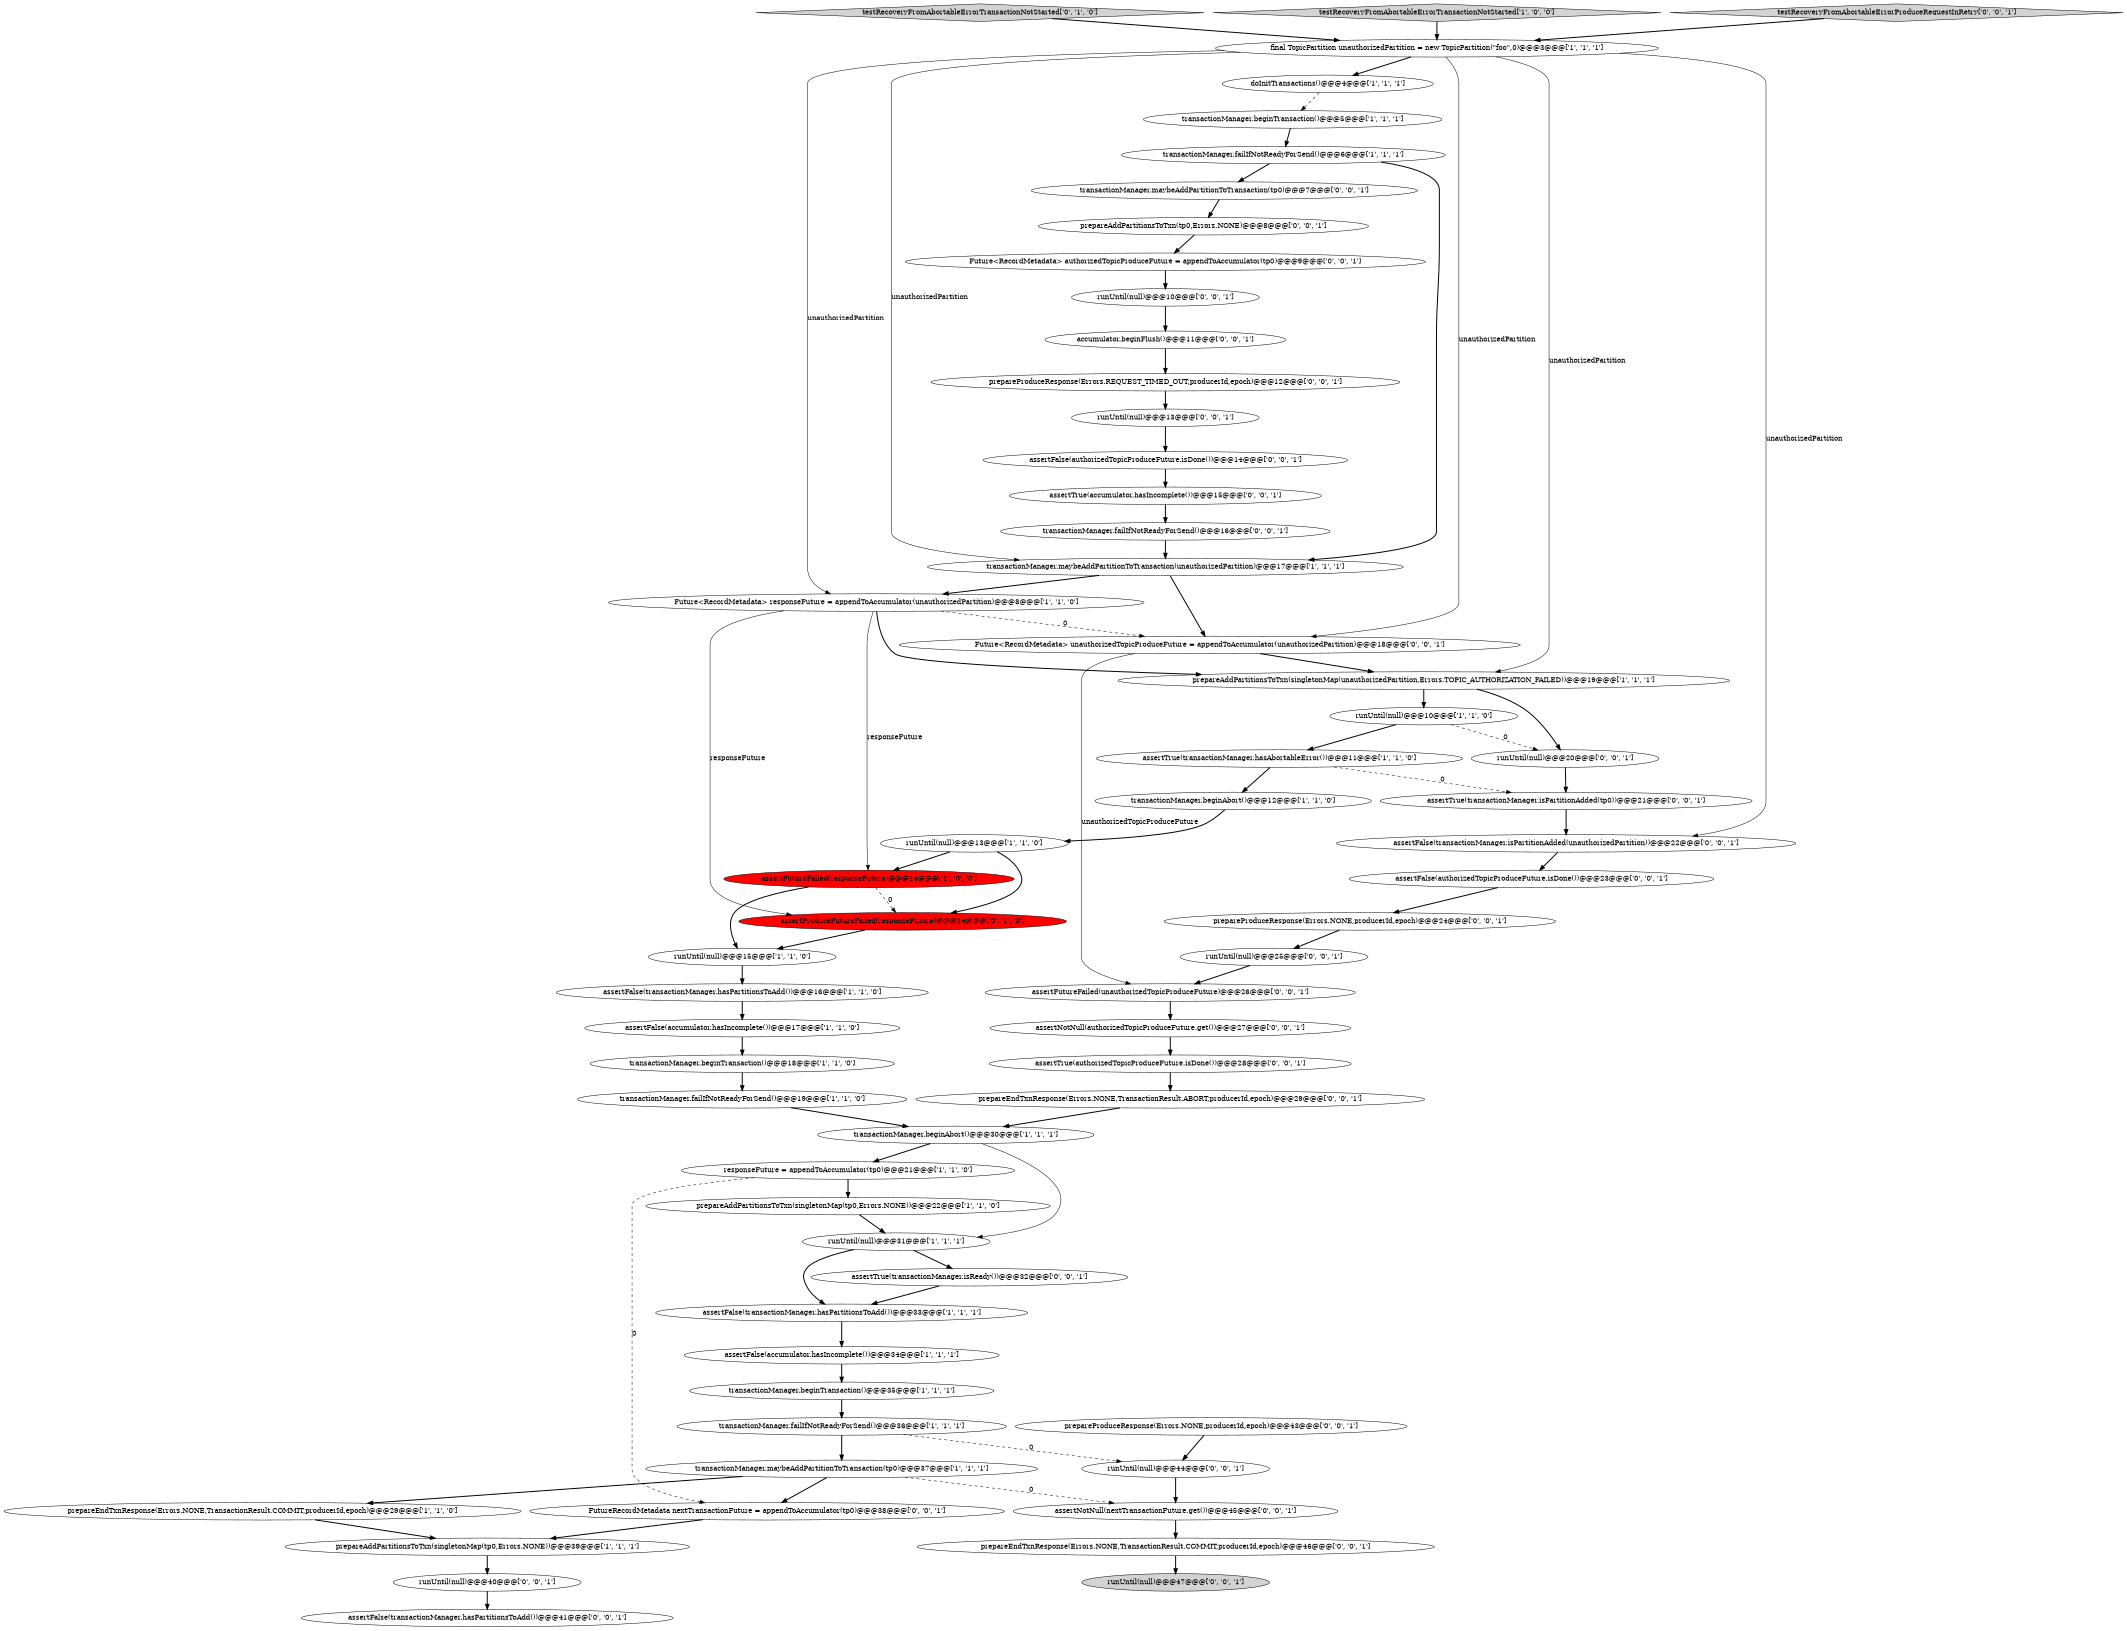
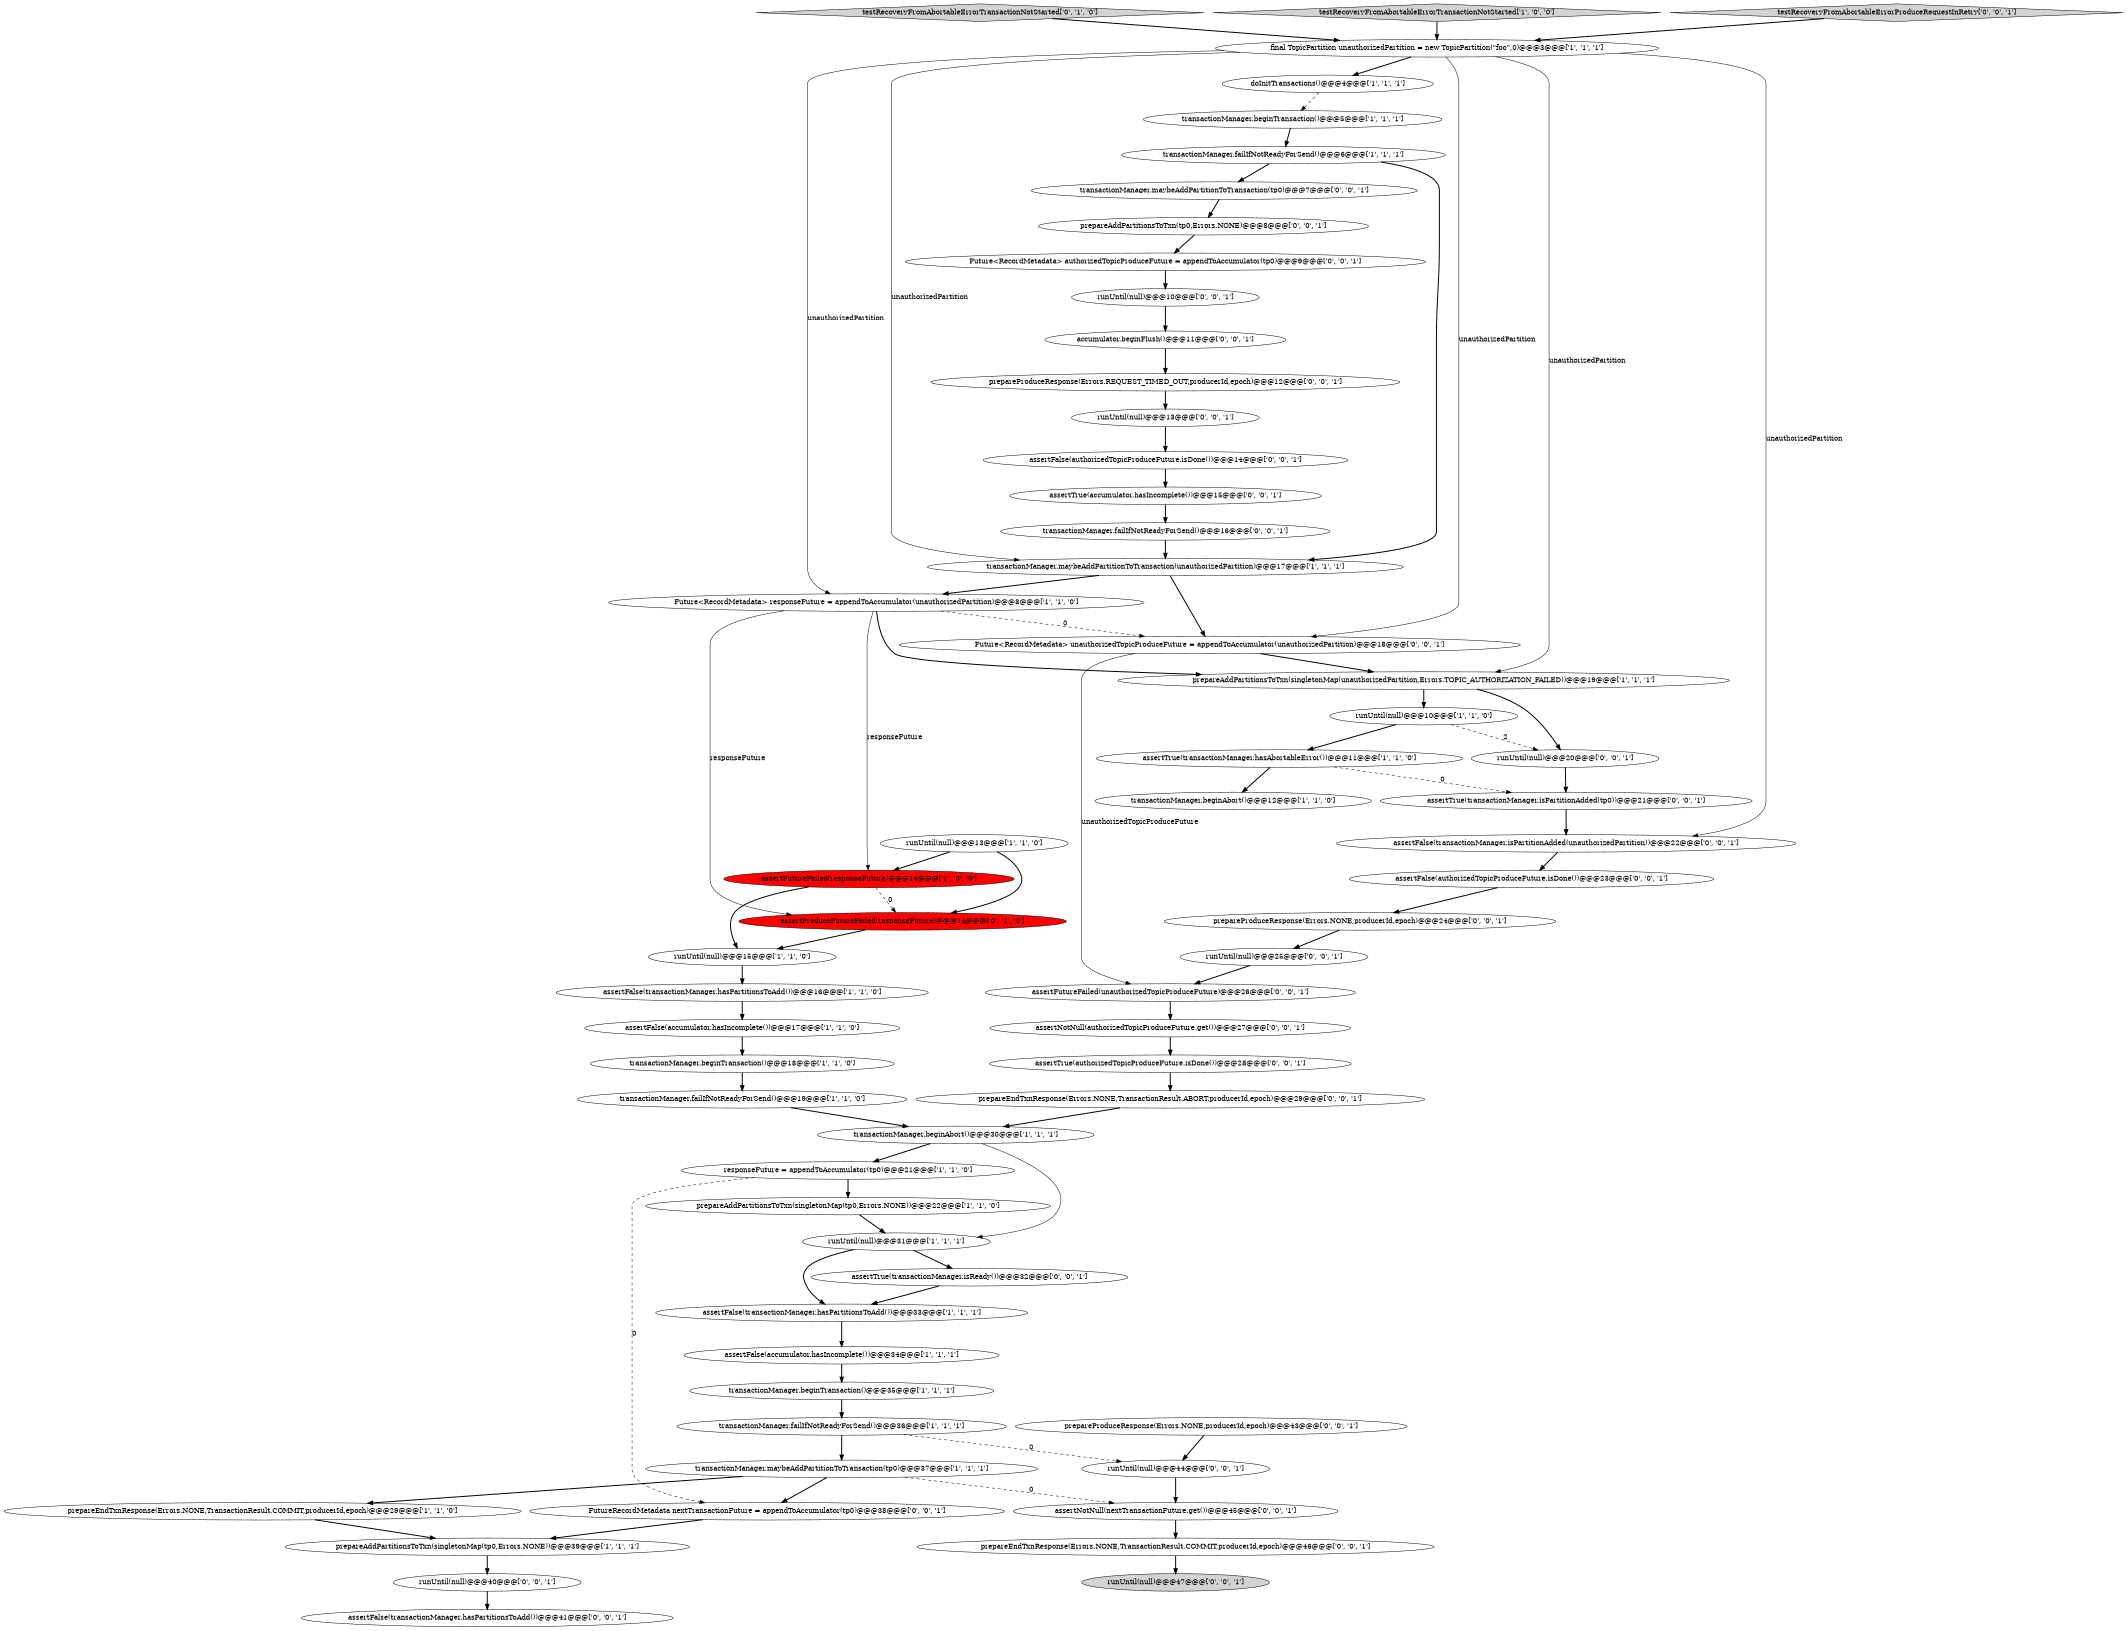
edge "runUntil(null)@@@10@@@['1', '1', '0']" -> "runUntil(null)@@@20@@@['0', '0', '1']": label "0" -> "2"
edge "transactionManager.beginAbort()@@@12@@@['1', '1', '0']" -> "runUntil(null)@@@13@@@['1', '1', '0']": removed
